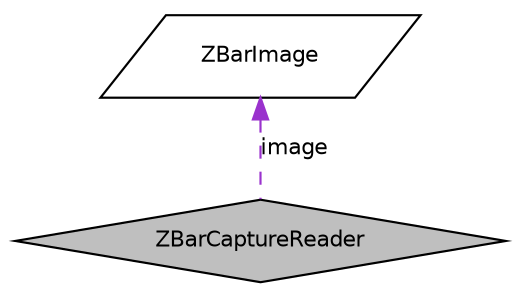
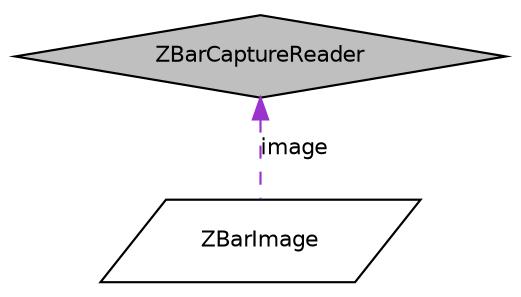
edge "ZBarCaptureReader" -> "ZBarImage": reversed
